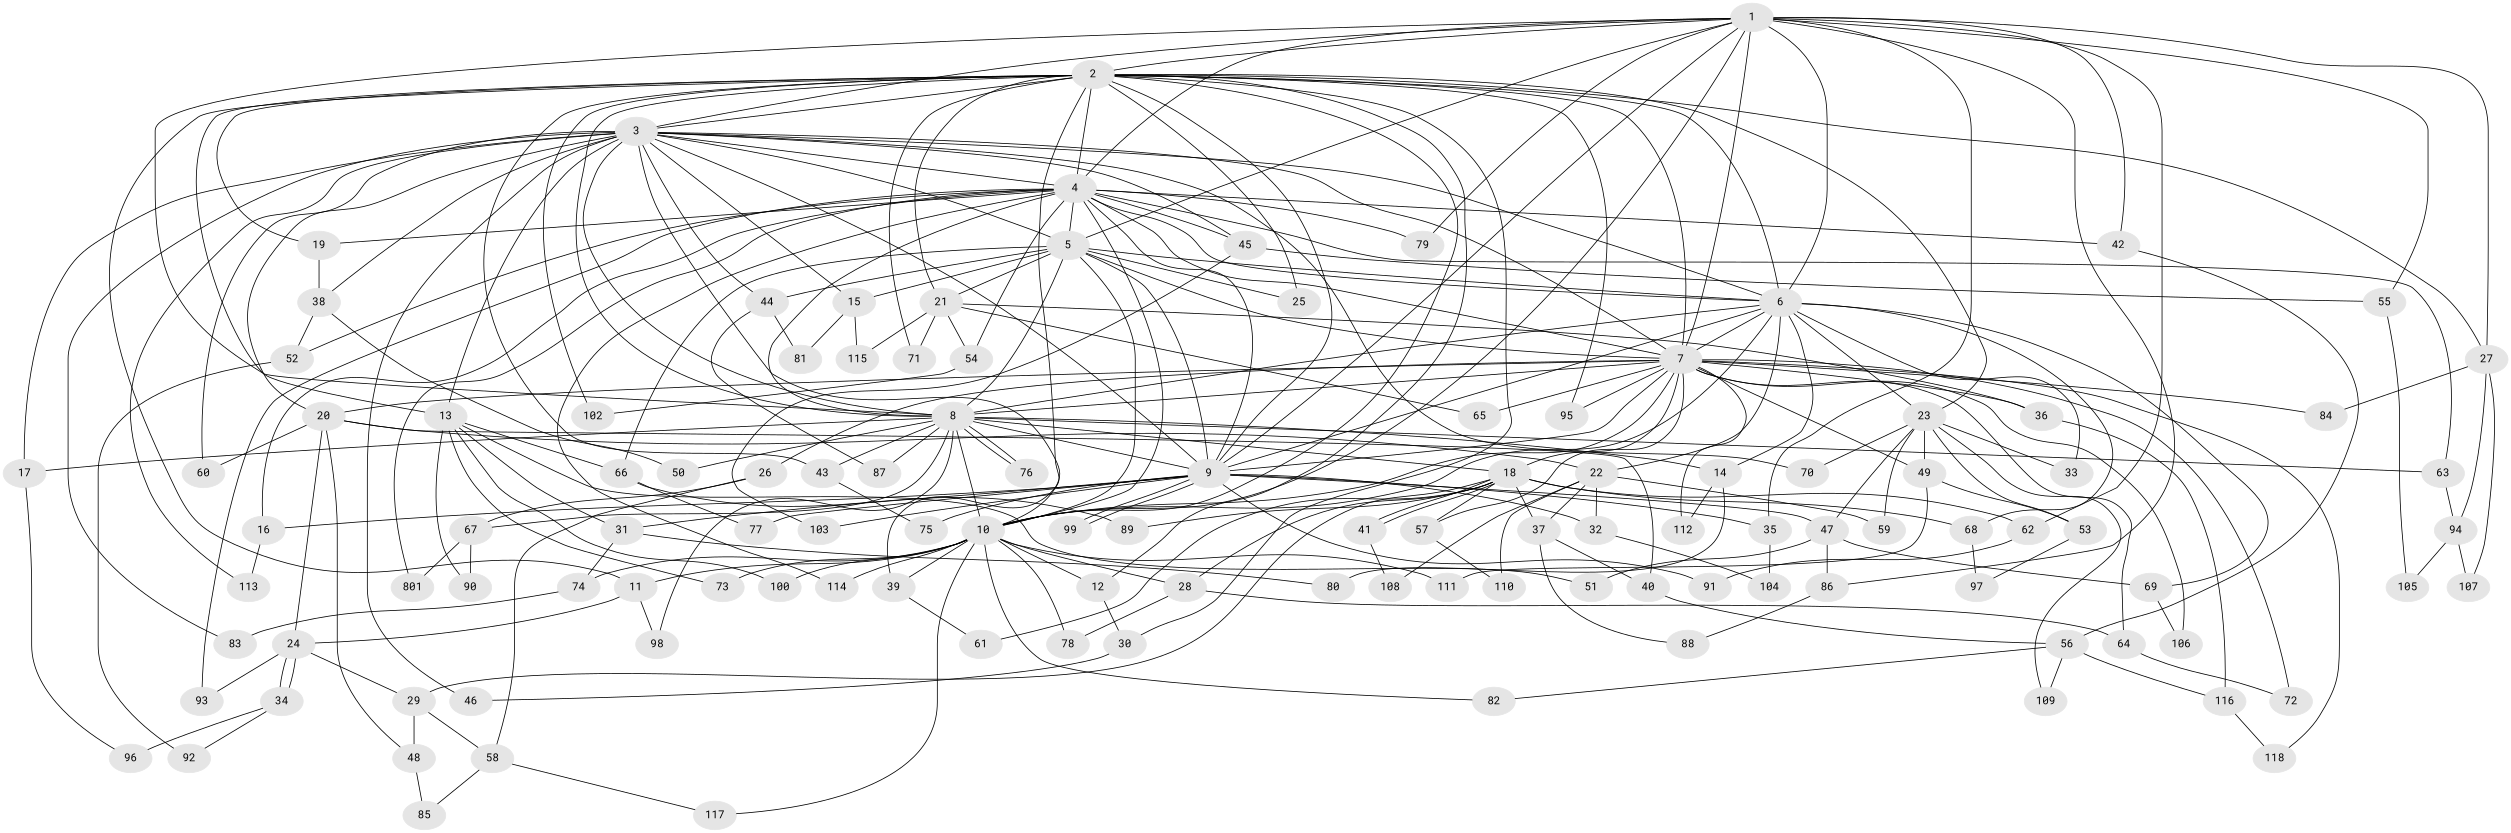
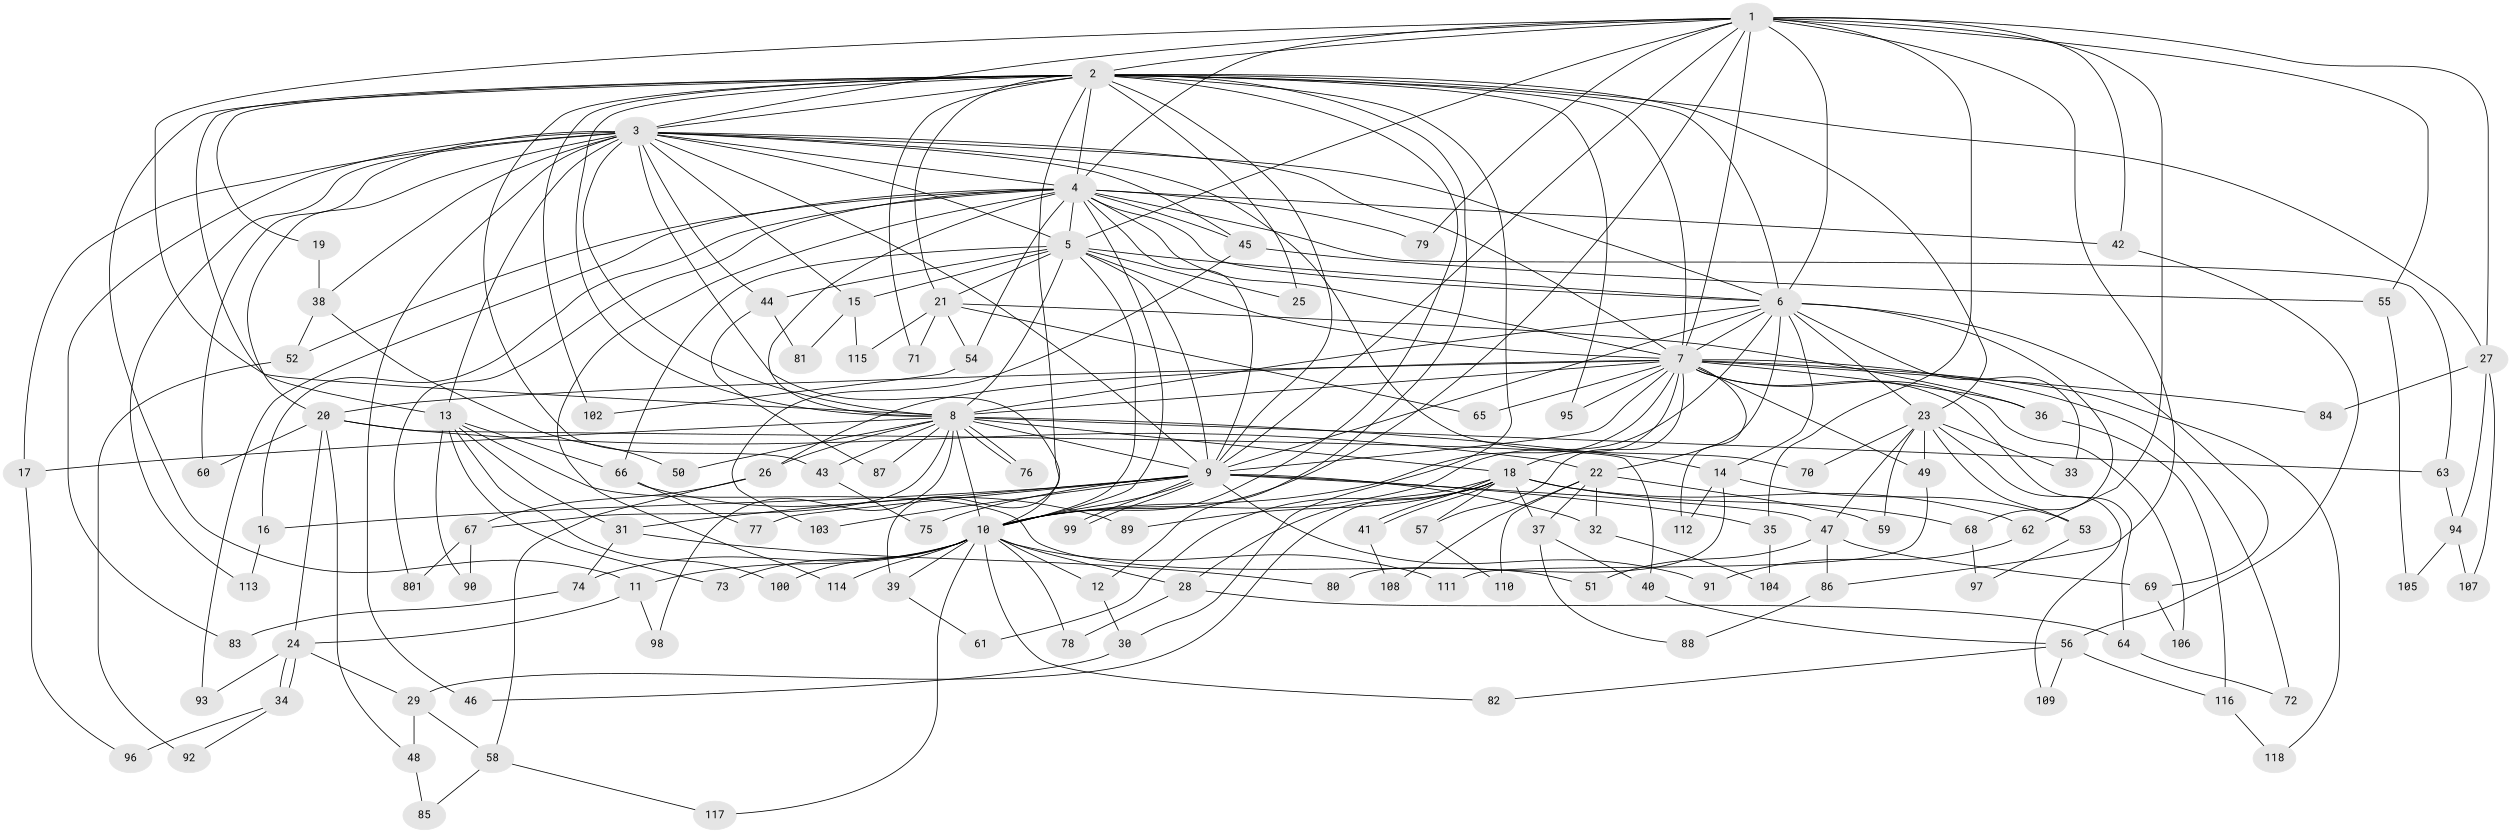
edge "4" -- "19": removed
edge "8" -- "26": added
edge "49" -- "53": now "14" -- "53"
edge "9" -- "10": added
